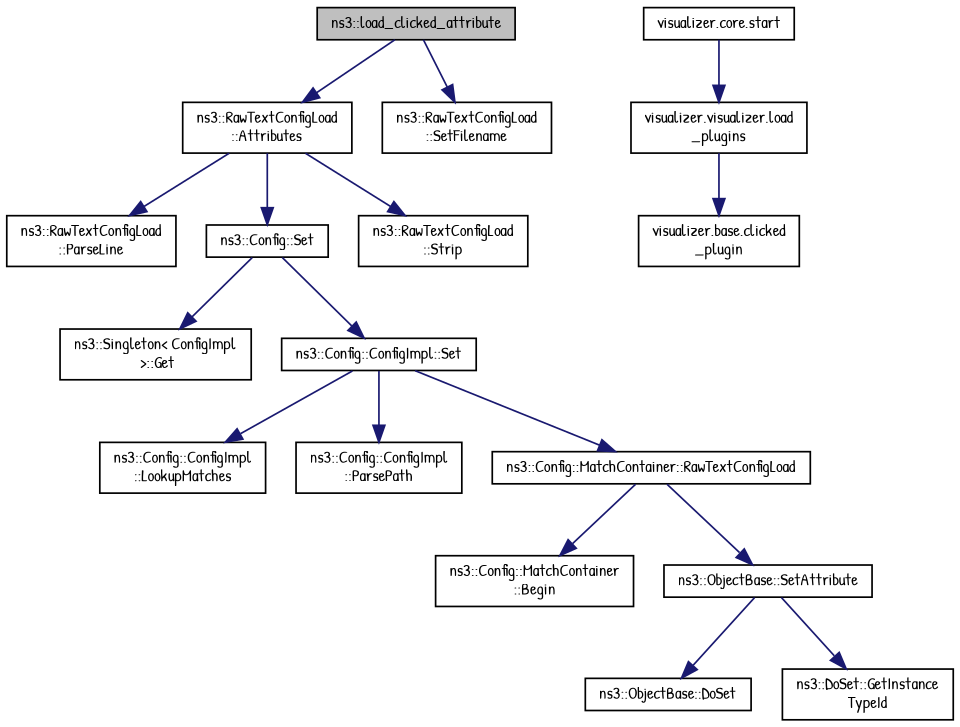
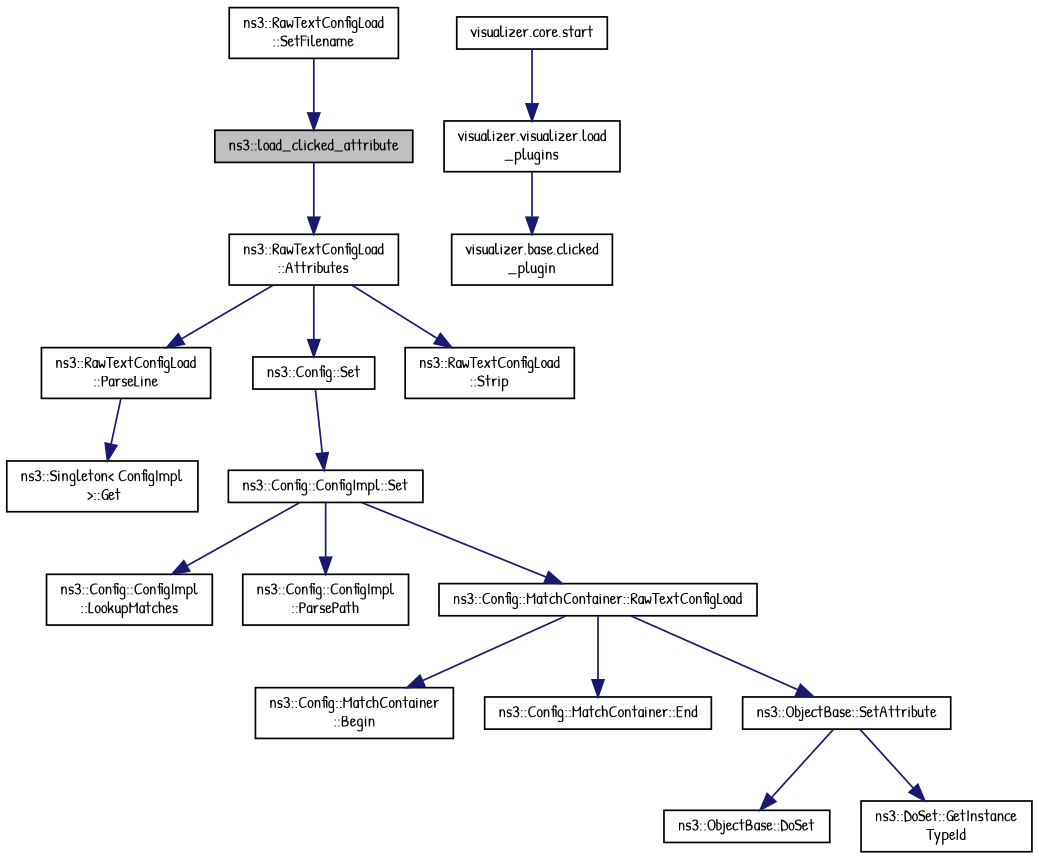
edge "ns3::load_clicked_attribute" -> "ns3::RawTextConfigLoad ::SetFilename": reversed
edge "ns3::Config::Set" -> "ns3::Singleton< ConfigImpl >::Get": now "ns3::RawTextConfigLoad ::ParseLine" -> "ns3::Singleton< ConfigImpl >::Get"
node "ns3::Config::MatchContainer::End": added
